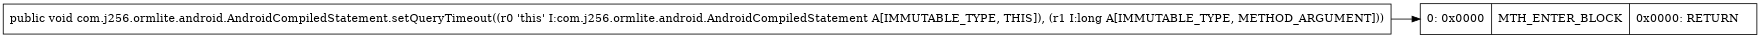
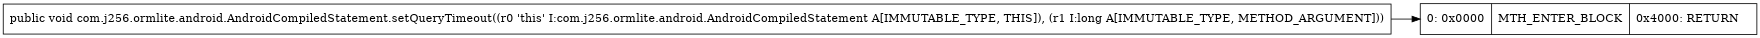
node "0: 0x0000": text "0x0000: RETURN" -> "0x4000: RETURN"
